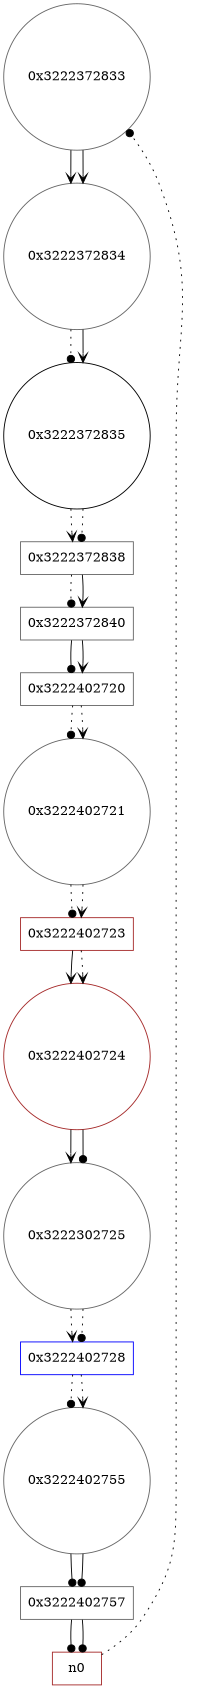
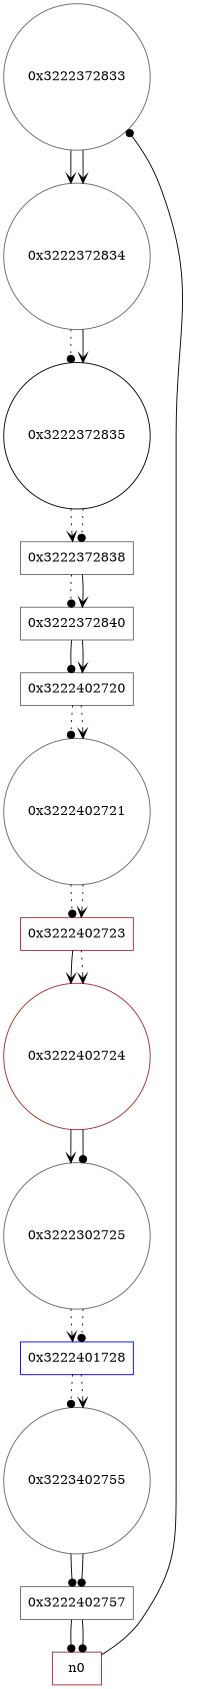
edge "n0" -> "0x3222372833": style dotted -> solid
node "0x3222402728": label "0x3222402728" -> "0x3222401728"
node "0x3222402755": label "0x3222402755" -> "0x3223402755"
